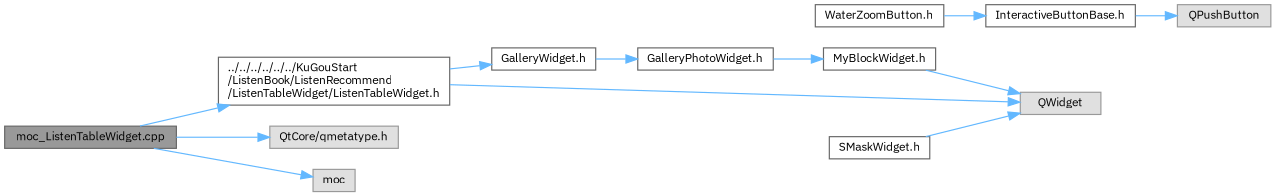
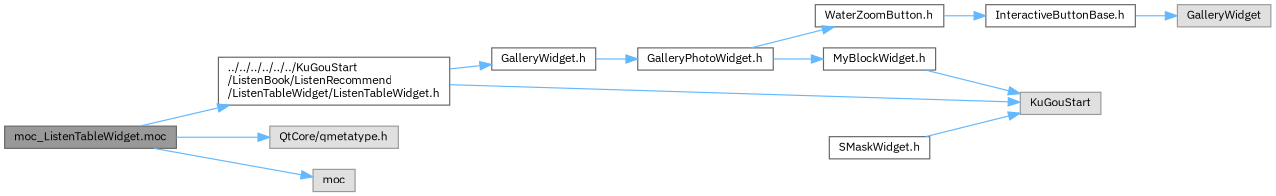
node "QPushButton": label "QPushButton" -> "GalleryWidget"
edge "GalleryPhotoWidget.h" -> "WaterZoomButton.h": added
node "QWidget": label "QWidget" -> "KuGouStart"
node "moc_ListenTableWidget.cpp": label "moc_ListenTableWidget.cpp" -> "moc_ListenTableWidget.moc"
